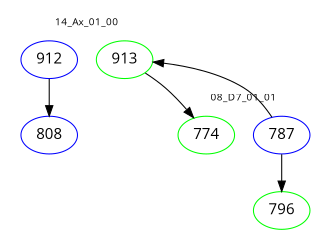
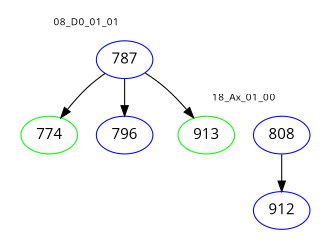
cluster "14_Ax_01_00": label "14_Ax_01_00" -> "18_Ax_01_00"
edge "912" -> "808": reversed
edge "913" -> "774": now "787" -> "774"
cluster "08_D7_01_01": label "08_D7_01_01" -> "08_D0_01_01"
node "796": color green -> blue
